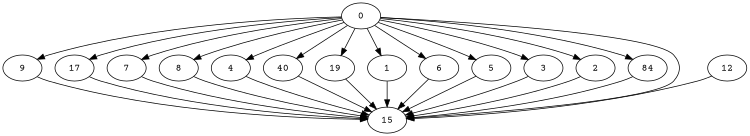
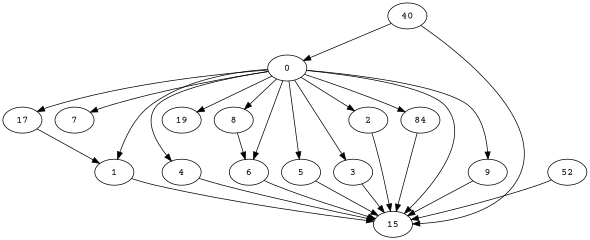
edge "0" -> "40": reversed
node "12": label "12" -> "52"
edge "19" -> "15": removed
edge "8" -> "15": now "8" -> "6"
edge "7" -> "15": removed
edge "17" -> "15": now "17" -> "1"
